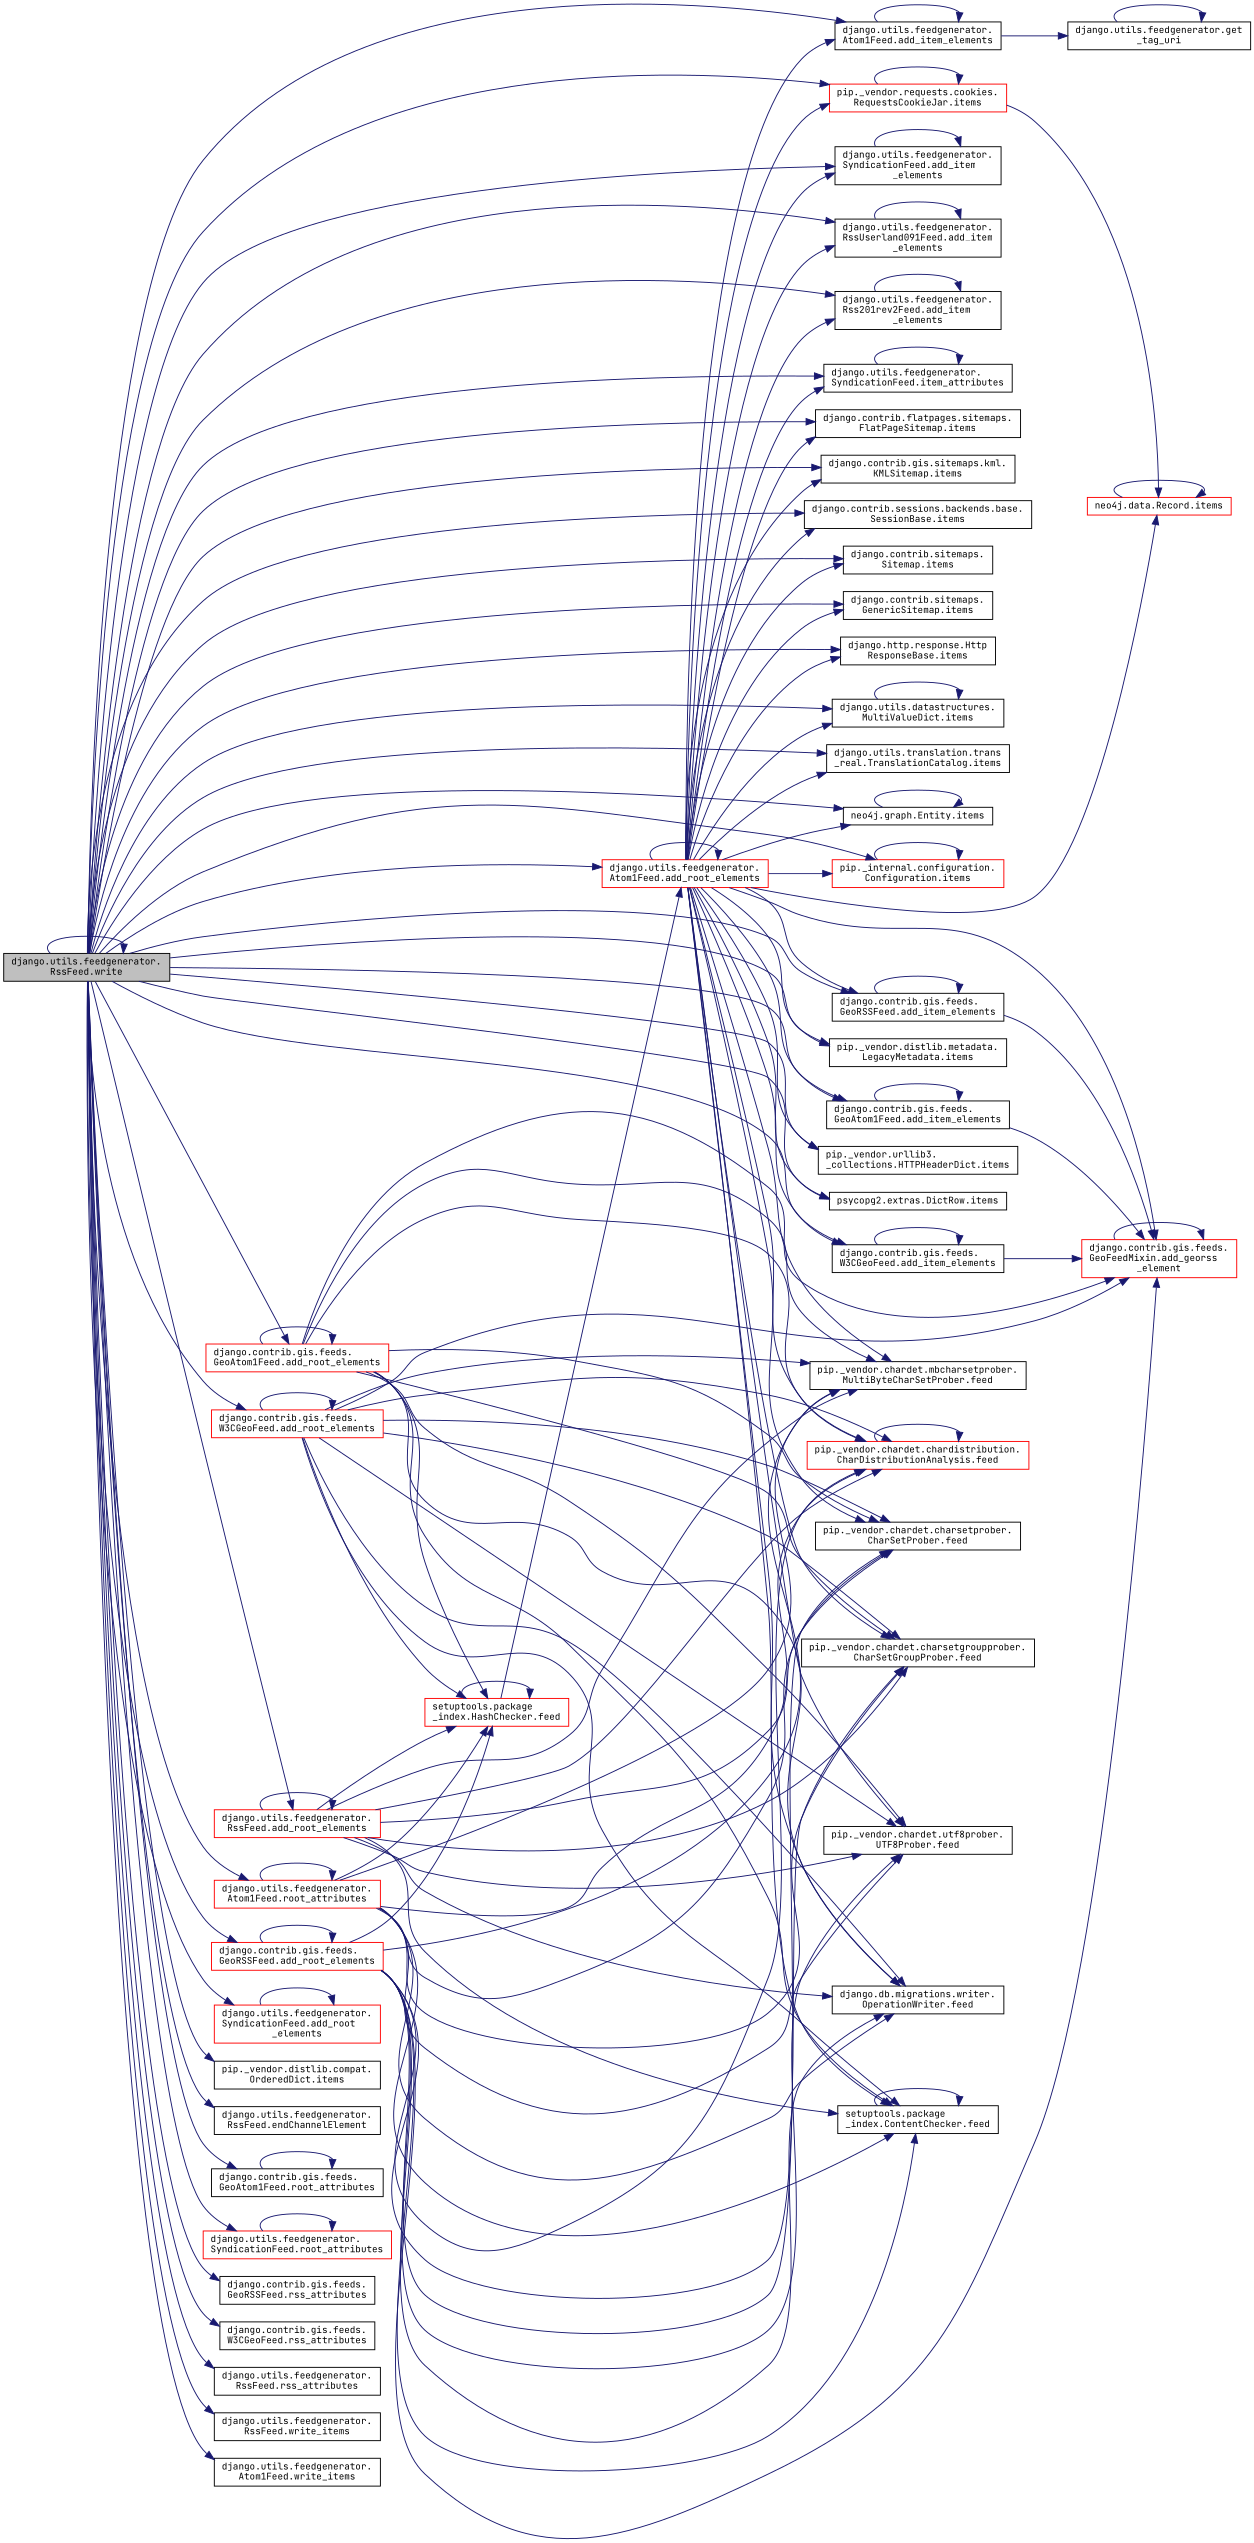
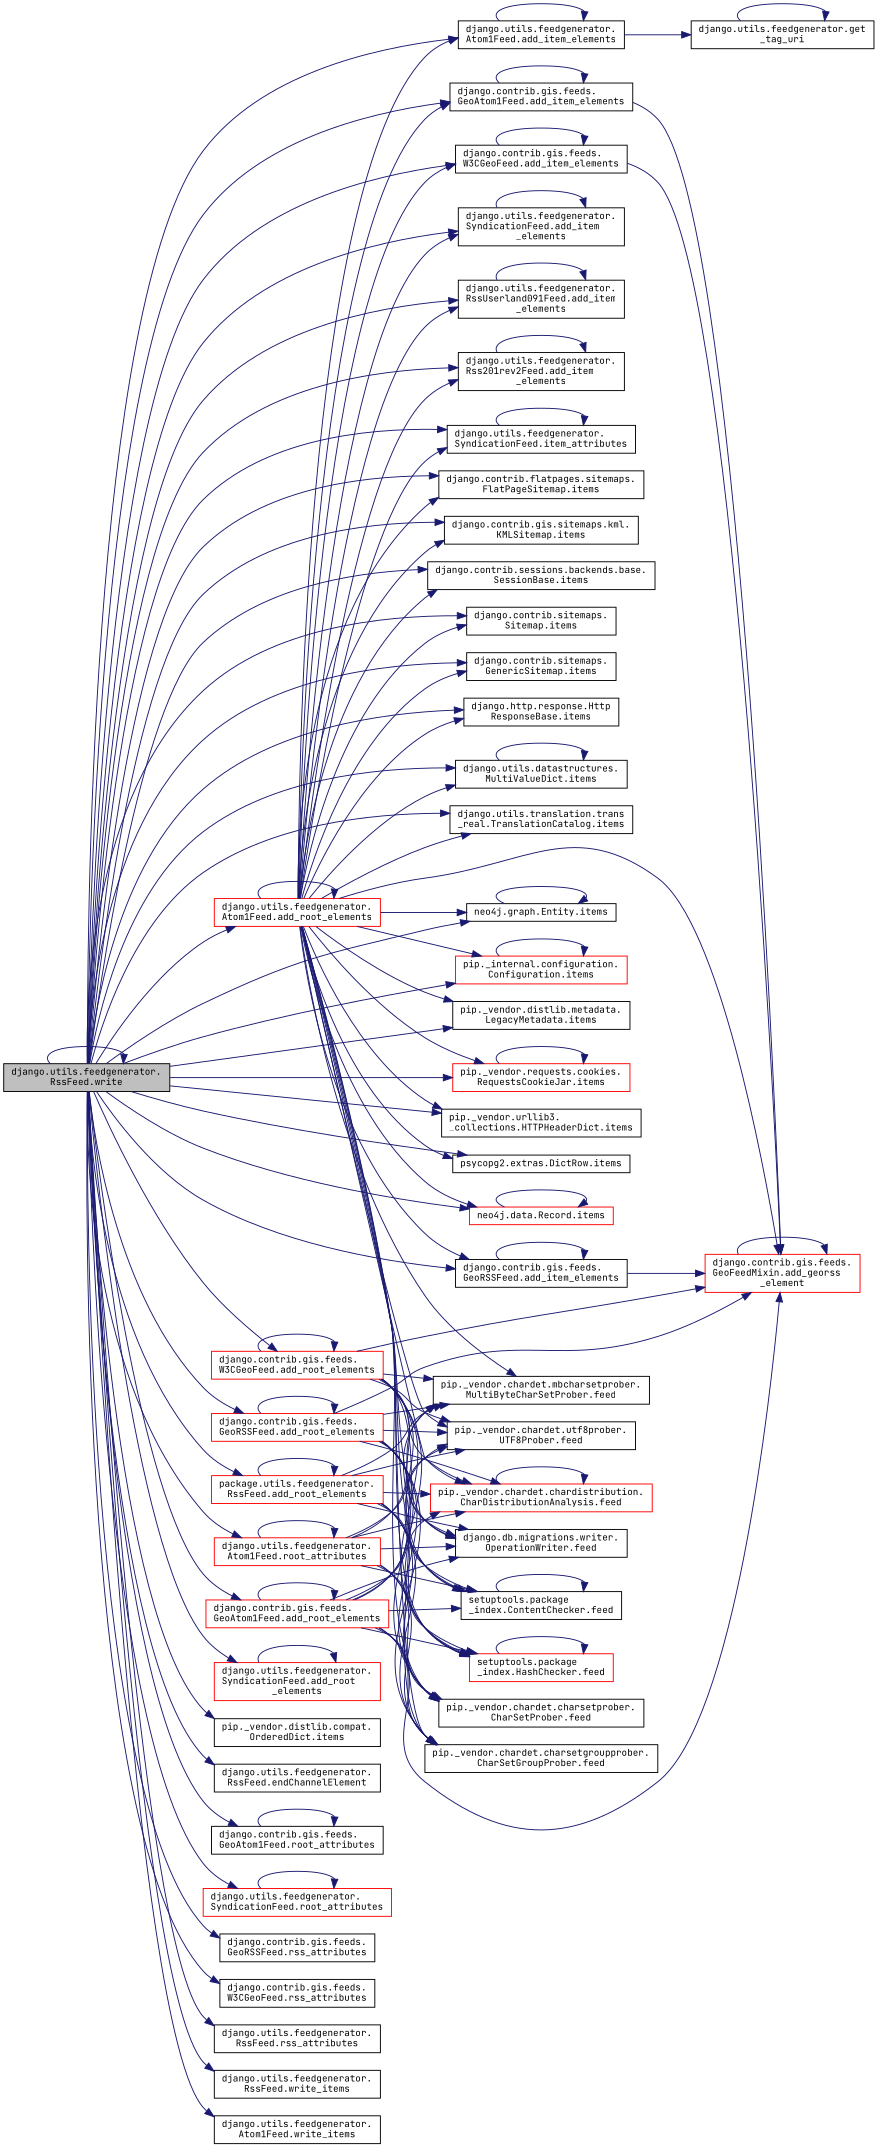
edge "pip._vendor.requests.cookies. RequestsCookieJar.items" -> "neo4j.data.Record.items": now "django.utils.feedgenerator. RssFeed.write" -> "neo4j.data.Record.items"
edge "setuptools.package _index.HashChecker.feed" -> "django.utils.feedgenerator. Atom1Feed.add_root_elements": reversed
node "django.utils.feedgenerator. RssFeed.add_root_elements": label "django.utils.feedgenerator. RssFeed.add_root_elements" -> "package.utils.feedgenerator. RssFeed.add_root_elements"
